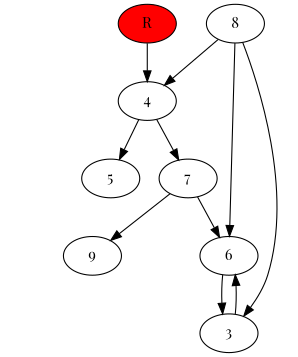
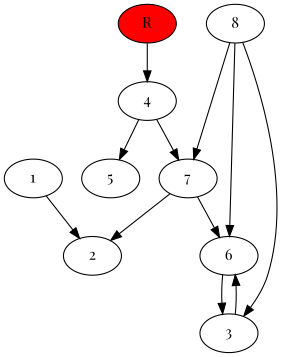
edge "8" -> "4": now "8" -> "7"
node "1": added
node "9": label "9" -> "2"
